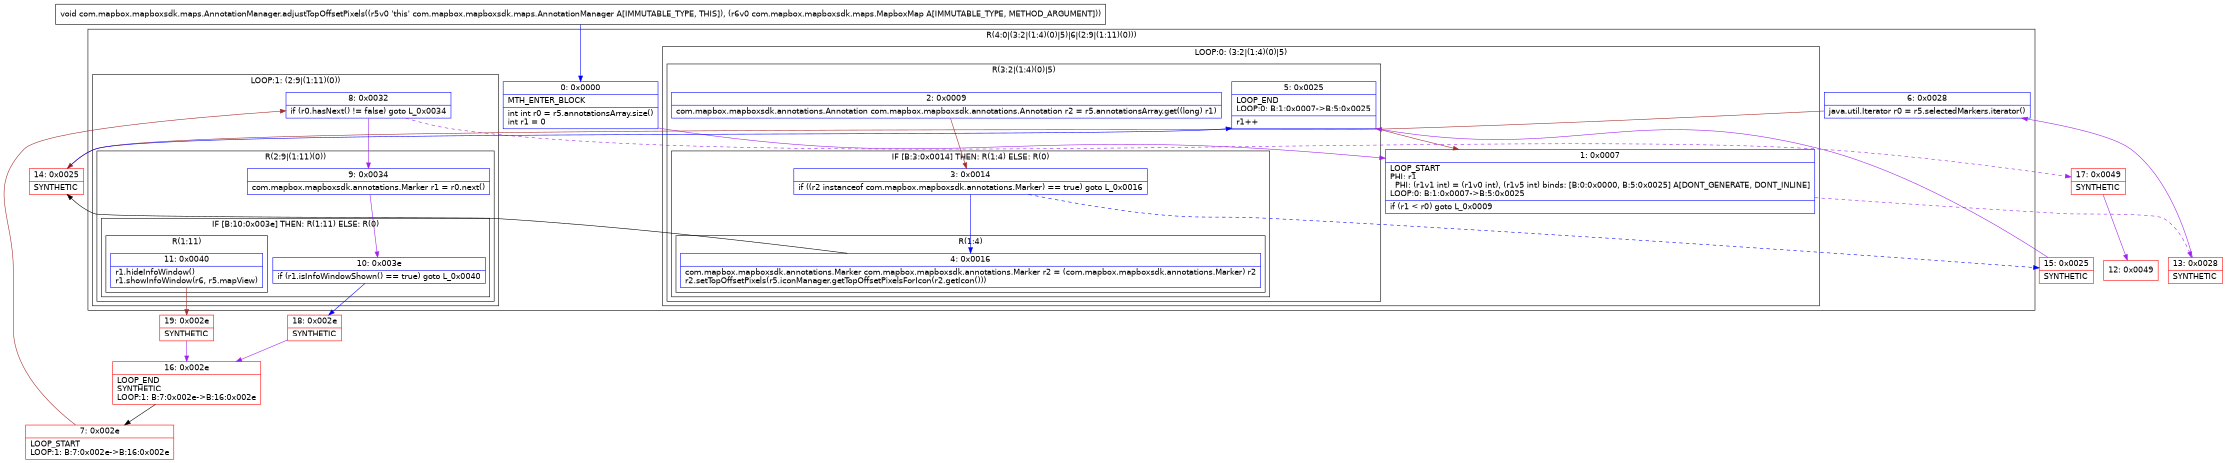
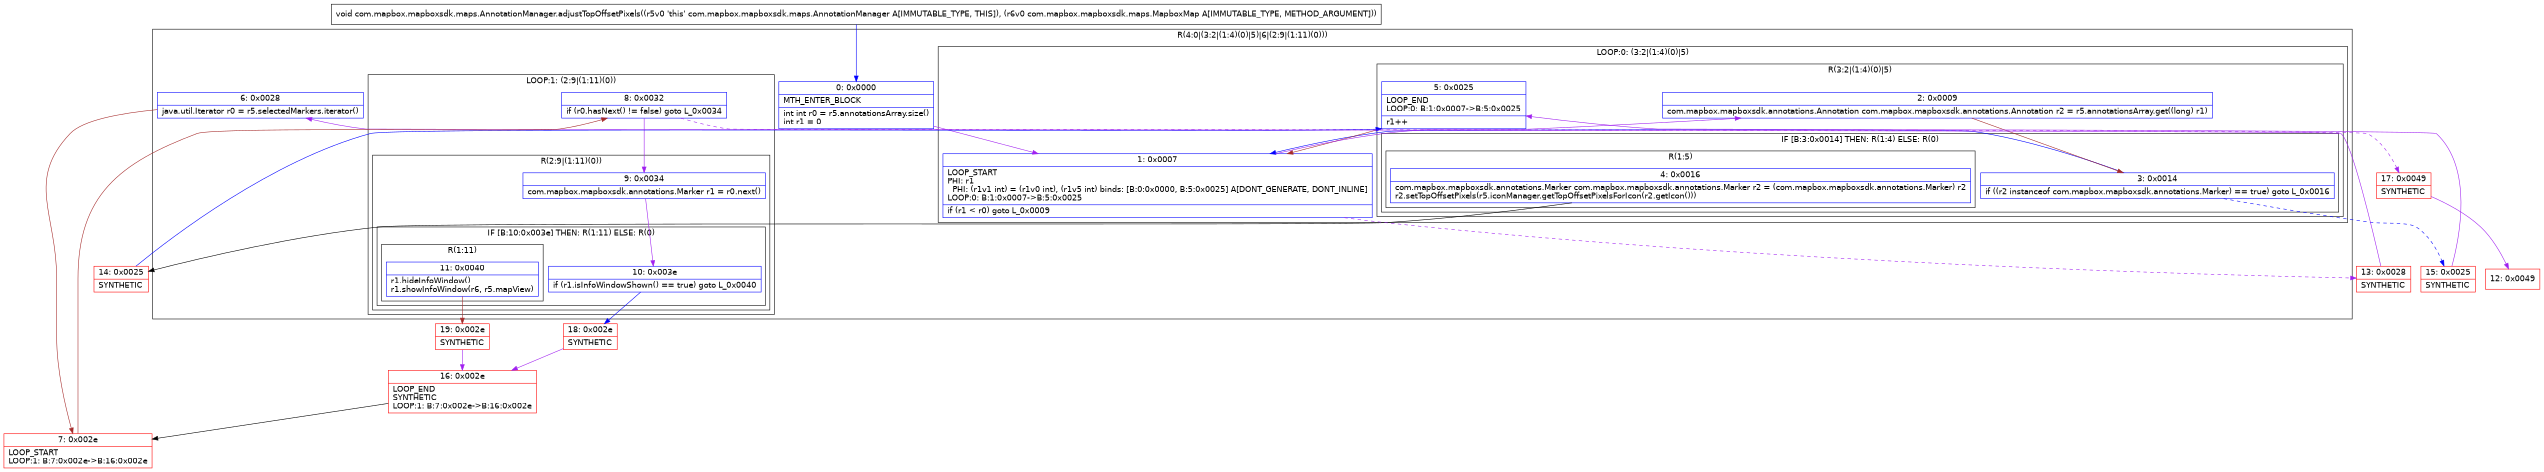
edge "6: 0x0028" -> "14: 0x0025": now "6: 0x0028" -> "7: 0x002e"
edge "1: 0x0007" -> "2: 0x0009": added
edge "3: 0x0014" -> "4: 0x0016": now "3: 0x0014" -> "1: 0x0007"
cluster "R(1:4)": label "R(1:4)" -> "R(1:5)"
